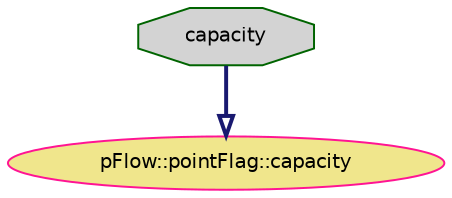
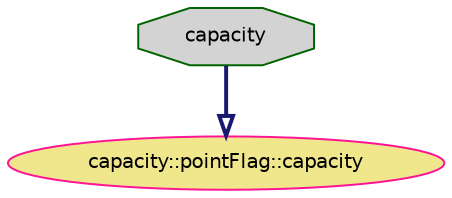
node "pFlow::pointFlag::capacity": label "pFlow::pointFlag::capacity" -> "capacity::pointFlag::capacity"
